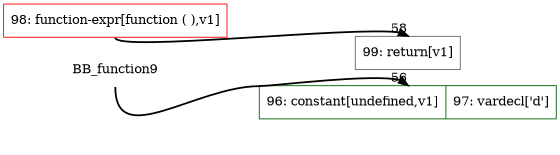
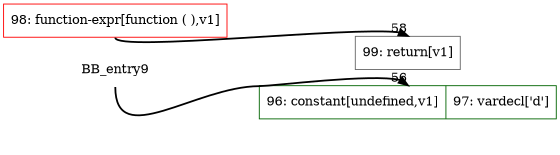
node "BB_function9": label "BB_function9" -> "BB_entry9"
